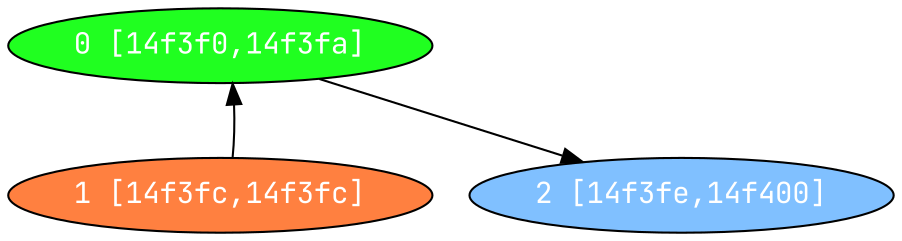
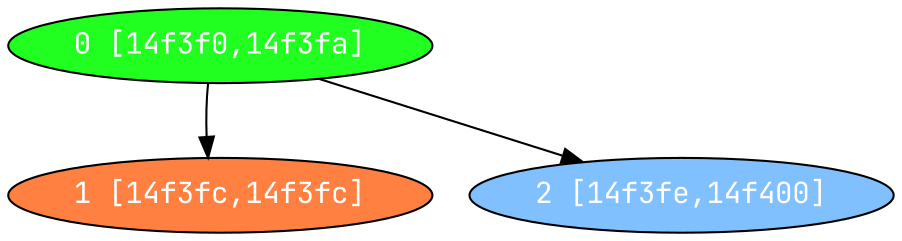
edge "1 [14f3fc,14f3fc]" -> "0 [14f3f0,14f3fa]": reversed
